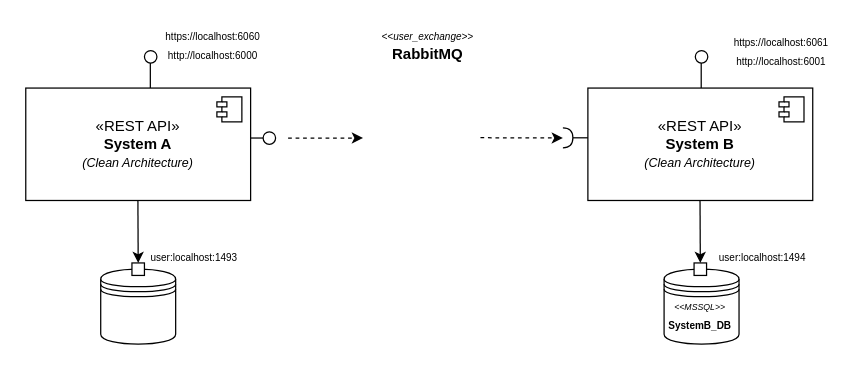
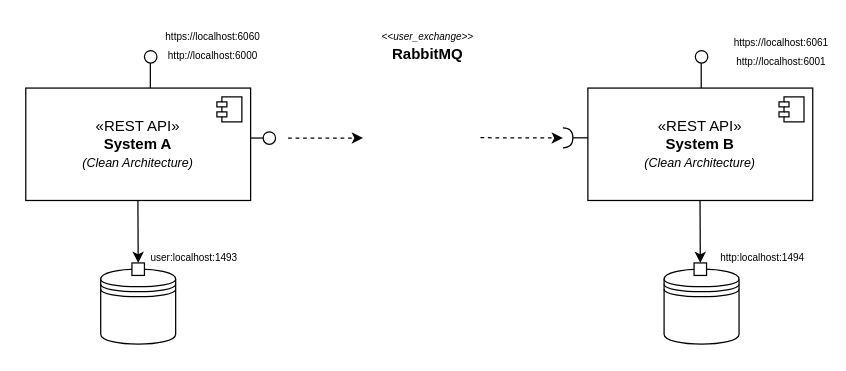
node "user:localhost:1494": label "user:localhost:1494" -> "http:localhost:1494"
node "<<MSSQL>> SystemB_DB": removed
